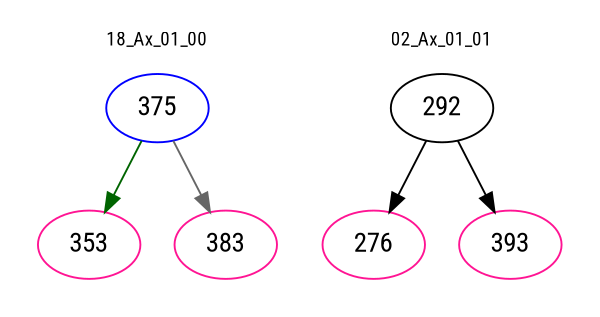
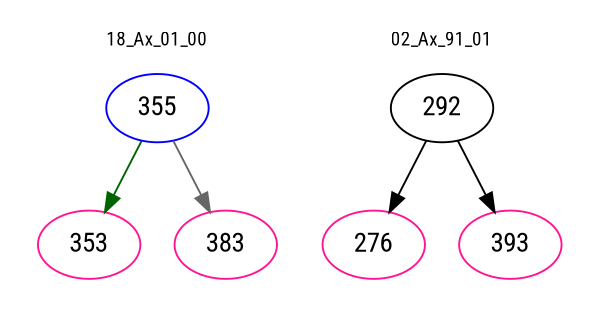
cluster "02_Ax_01_01": label "02_Ax_01_01" -> "02_Ax_91_01"
node "375": label "375" -> "355"
